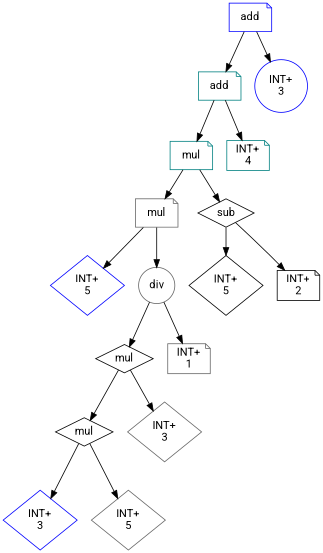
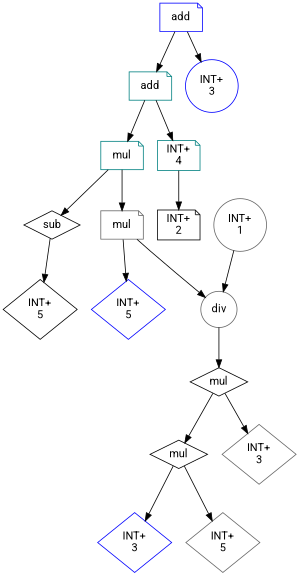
edge "sub" -> "INT+ 2": now "INT+ 4" -> "INT+ 2"
edge "div" -> "INT+ 1": reversed
node "INT+ 1": shape note -> circle
